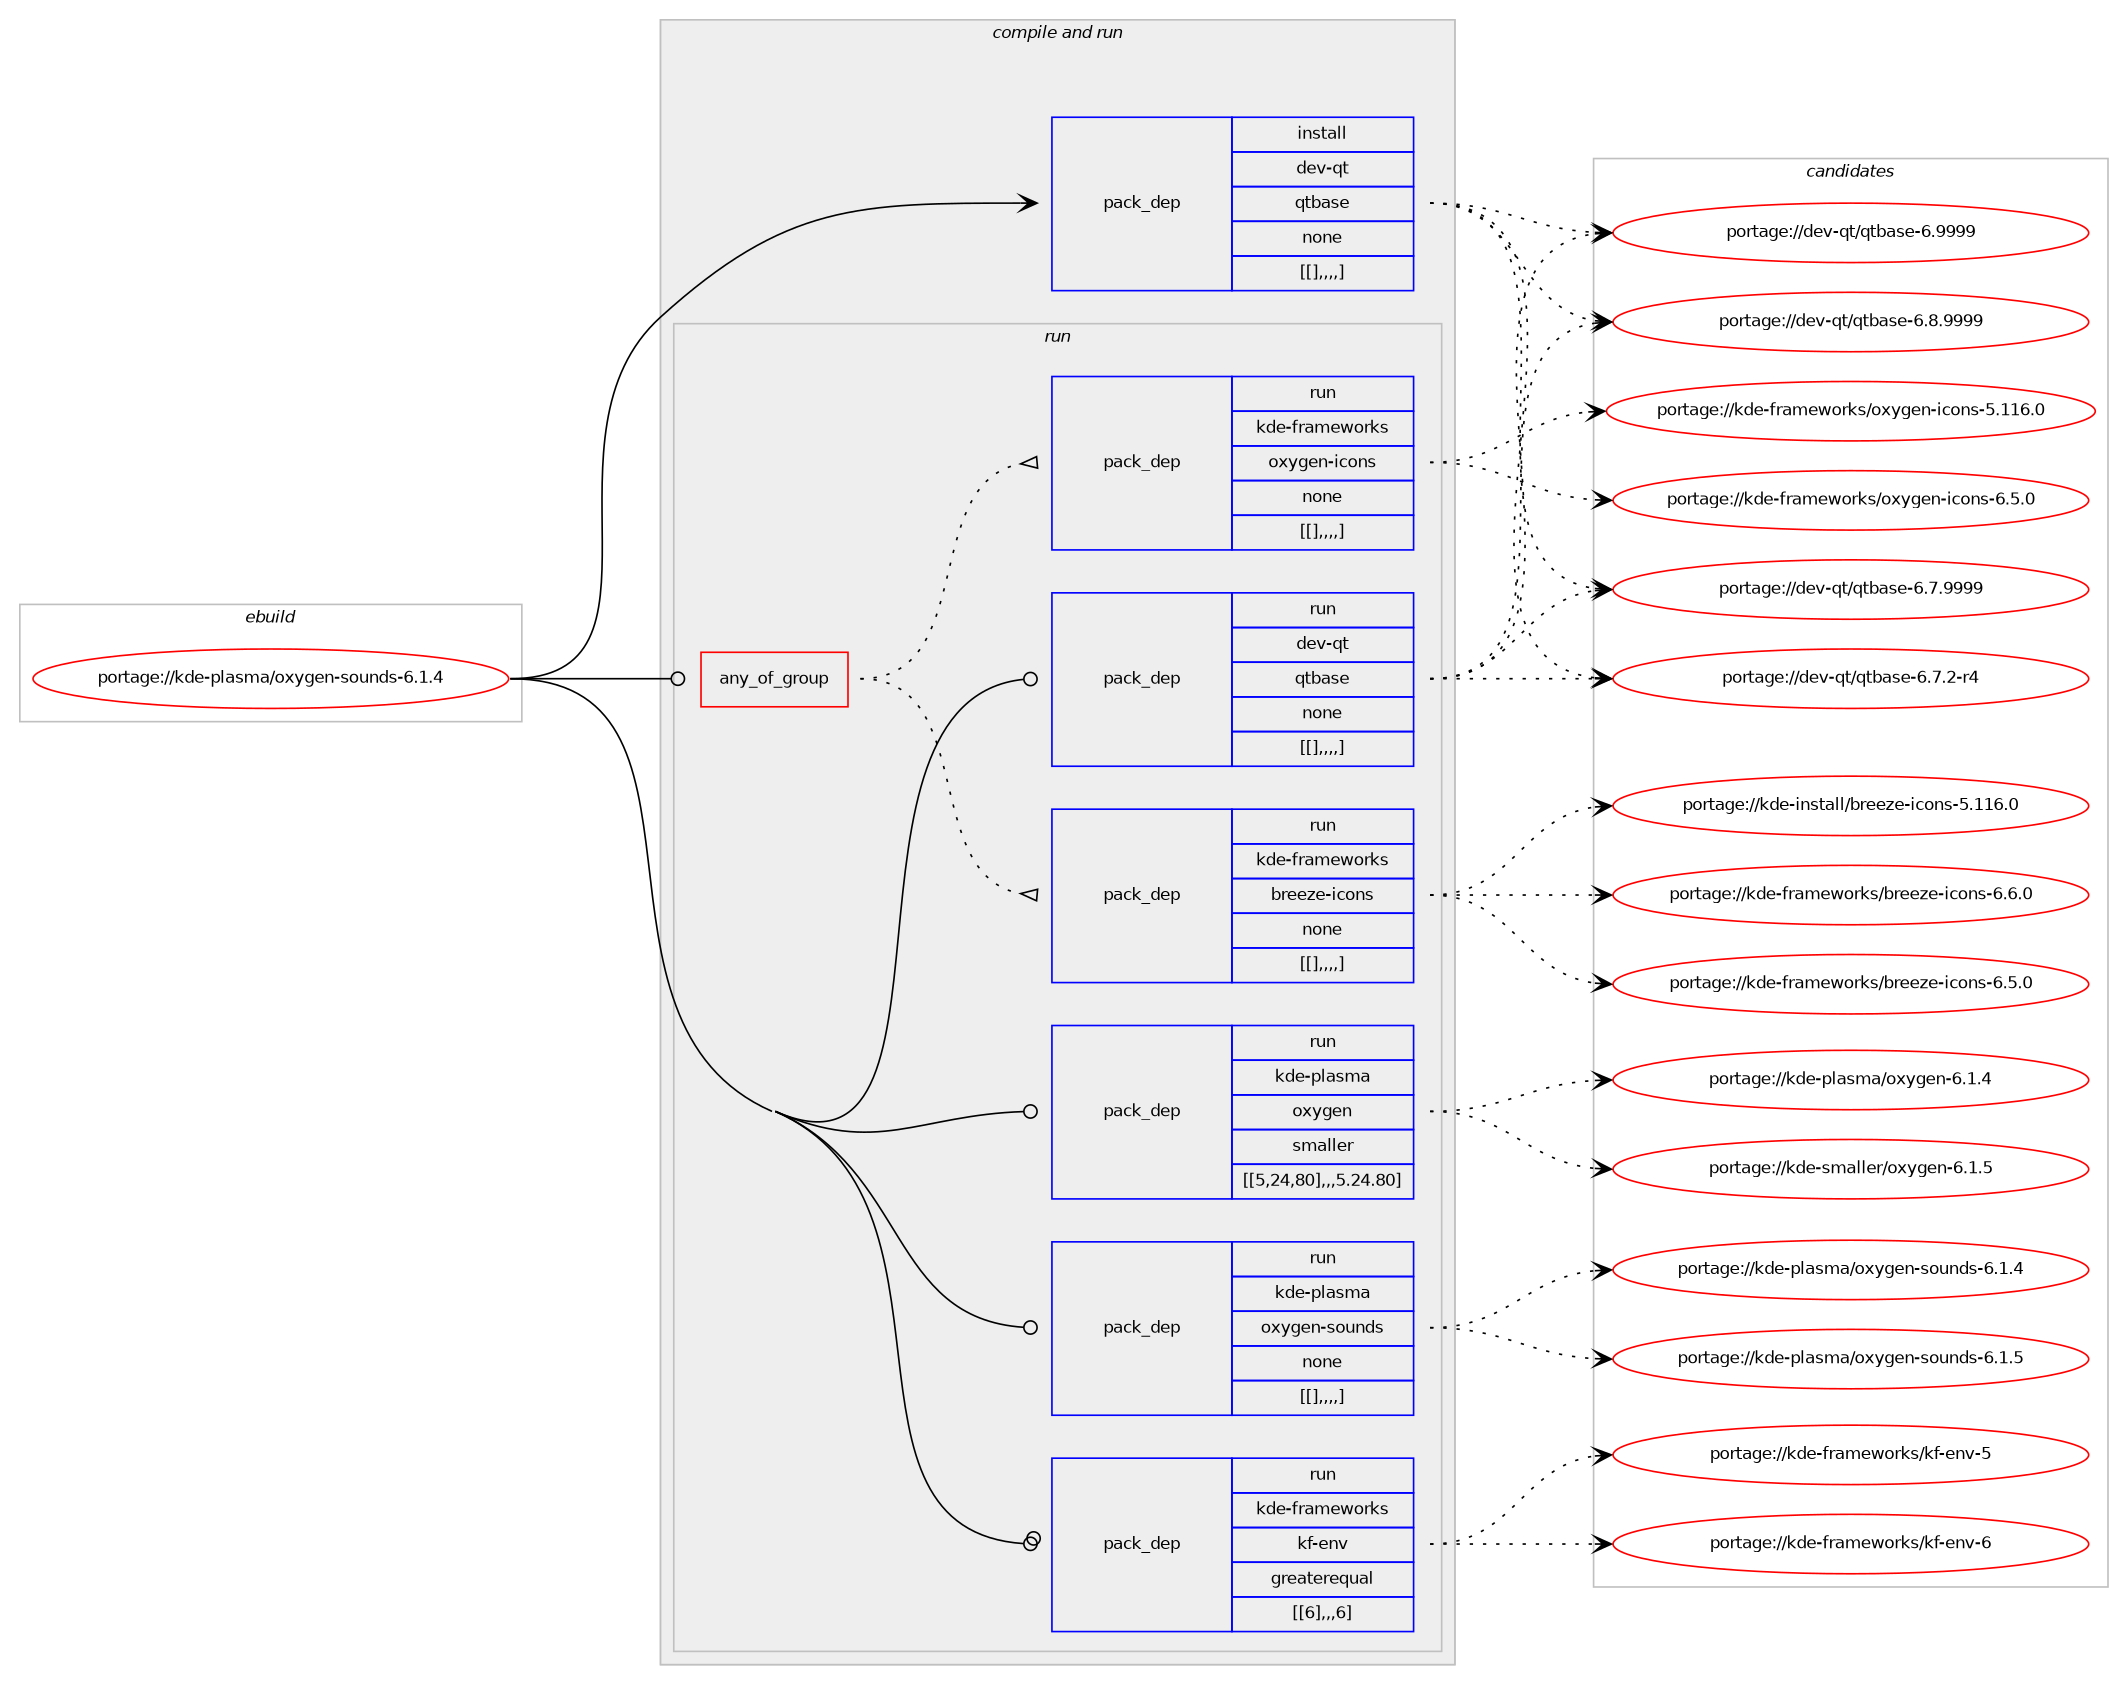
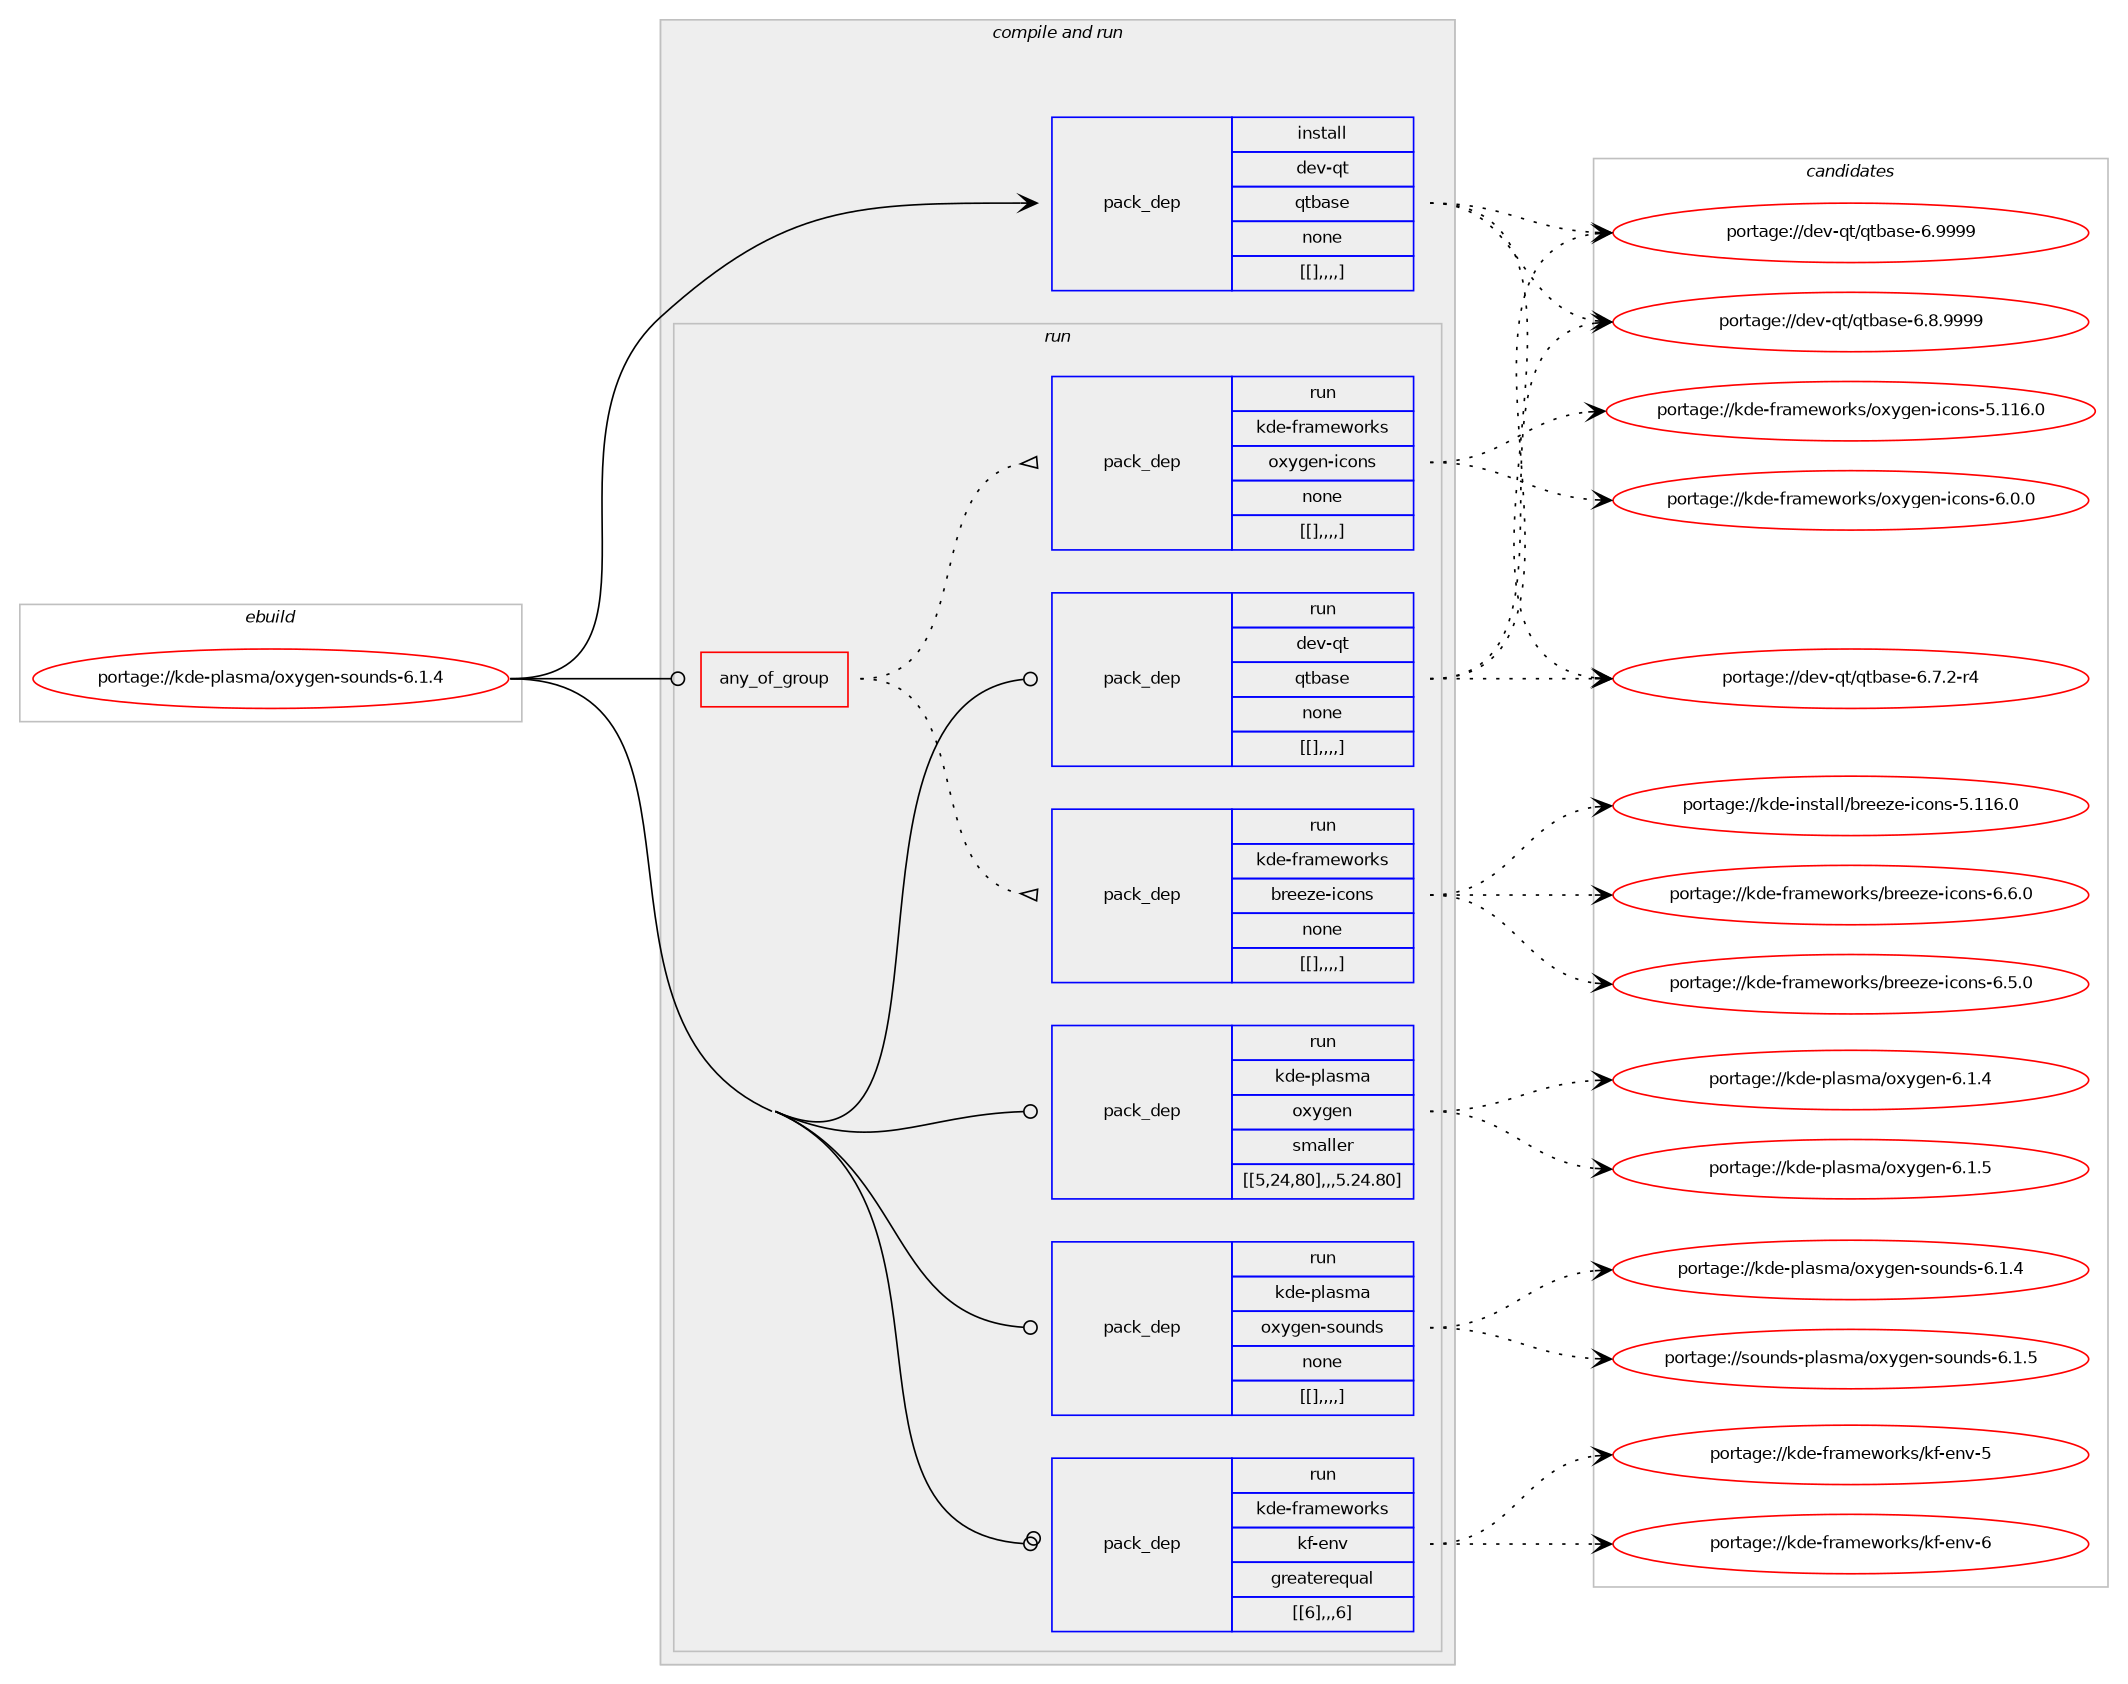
node "portage://kde-frameworks/oxygen-icons-6.5.0": label "portage://kde-frameworks/oxygen-icons-6.5.0" -> "portage://kde-frameworks/oxygen-icons-6.0.0"
node "portage://dev-qt/qtbase-6.7.9999": removed
node "portage://kde-smaller/oxygen-6.1.5": label "portage://kde-smaller/oxygen-6.1.5" -> "portage://kde-plasma/oxygen-6.1.5"
node "portage://kde-plasma/oxygen-sounds-6.1.5": label "portage://kde-plasma/oxygen-sounds-6.1.5" -> "portage://sounds-plasma/oxygen-sounds-6.1.5"
